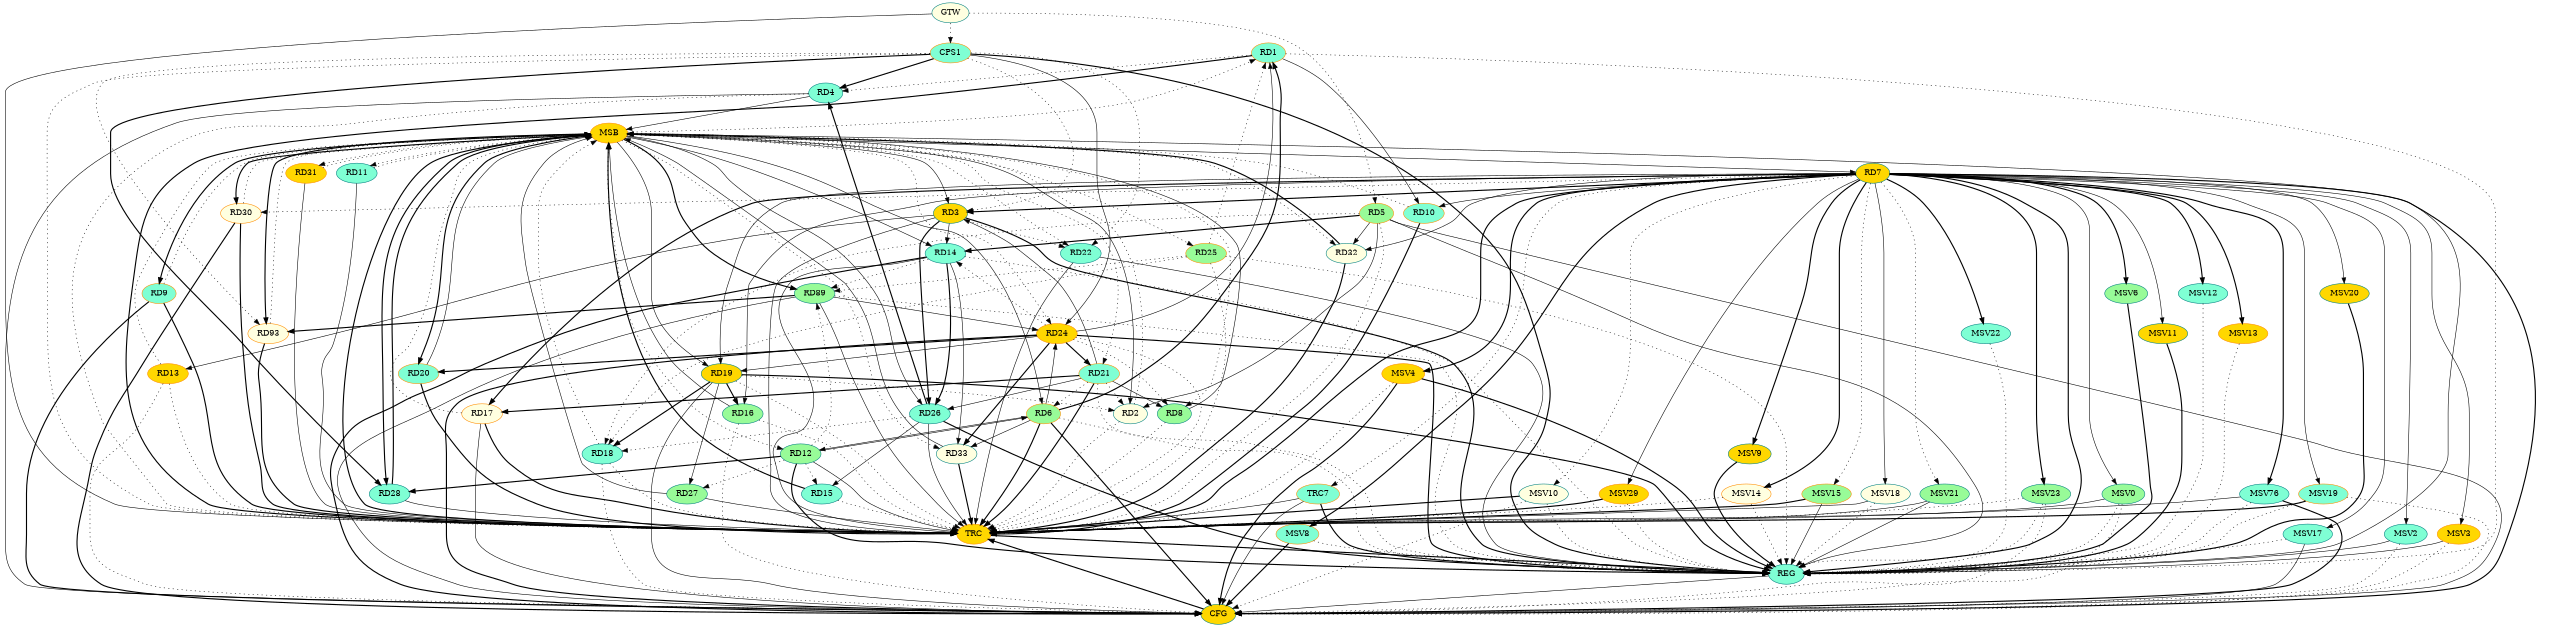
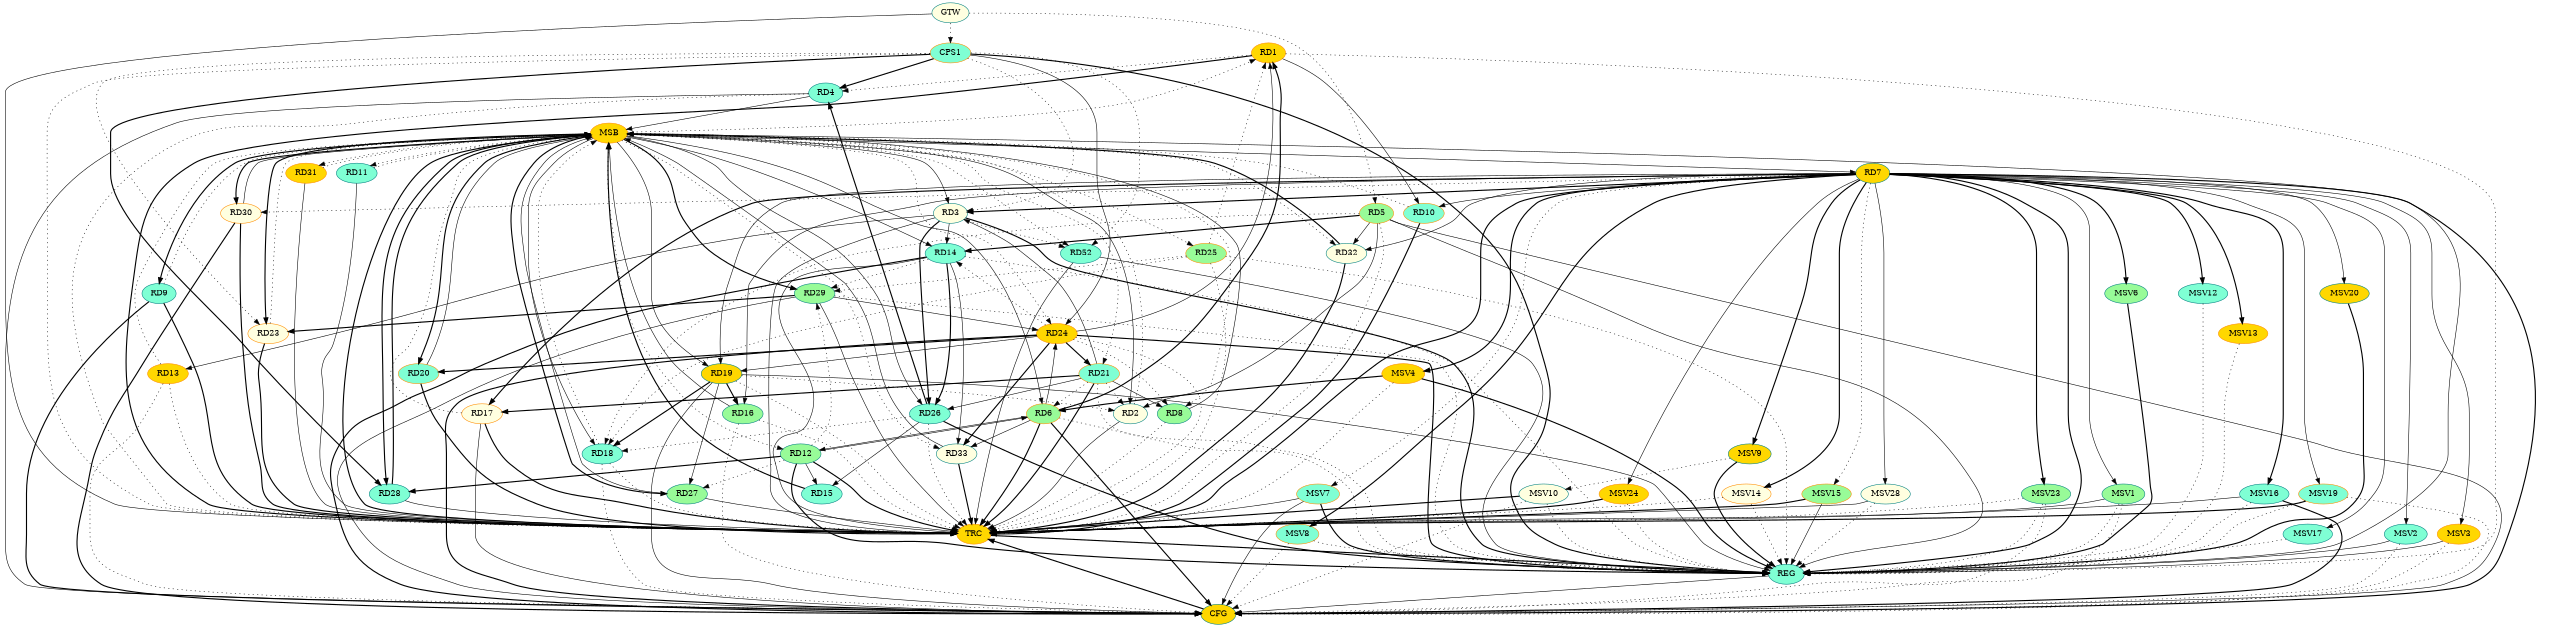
node "RD1": fillcolor aquamarine -> gold
edge "RD30" -> "MSB": style dotted -> solid
node "RD3": fillcolor gold -> lightyellow
node "RD22": label "RD22" -> "RD52"
edge "RD7" -> "MSV10": now "MSV9" -> "MSV10"
edge "MSB" -> "RD18": added
node "RD9": color darkorange -> teal
node "RD89": label "RD89" -> "RD29"
edge "MSB" -> "RD27": added
node "RD93": label "RD93" -> "RD23"
node "MSV22": removed
node "MSV11": removed
edge "RD19" -> "REG": style bold -> solid
edge "RD12" -> "RD15": style dotted -> solid
edge "RD26" -> "TRC": style solid -> dotted
edge "RD2" -> "TRC": style dotted -> solid
edge "MSV4" -> "CFG": now "MSV4" -> "RD6"
node "TRC7": label "TRC7" -> "MSV7"
node "MSV29": label "MSV29" -> "MSV24"
node "MSV18": label "MSV18" -> "MSV28"
node "MSV21": removed
node "MSV0": label "MSV0" -> "MSV1"
node "MSV76": label "MSV76" -> "MSV16"
edge "RD12" -> "TRC": style solid -> bold
edge "RD15" -> "TRC": removed
edge "MSV8" -> "CFG": style bold -> dotted
edge "MSV17" -> "CFG": removed
